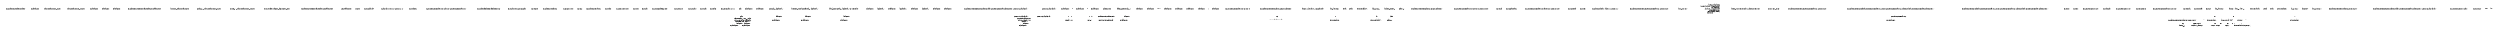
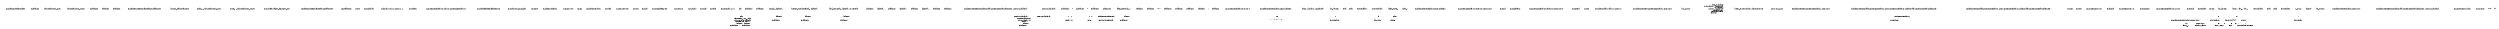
edge "var parts = text.Split('=')" -> "yield return Token.Value(parts[1]);": reversed
